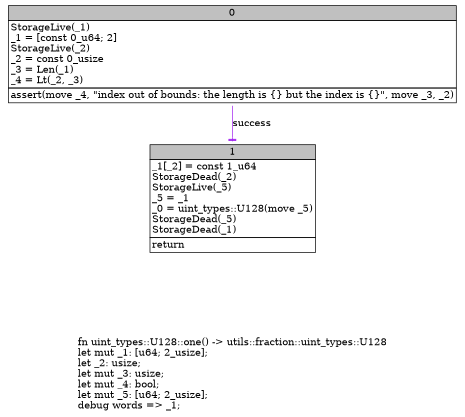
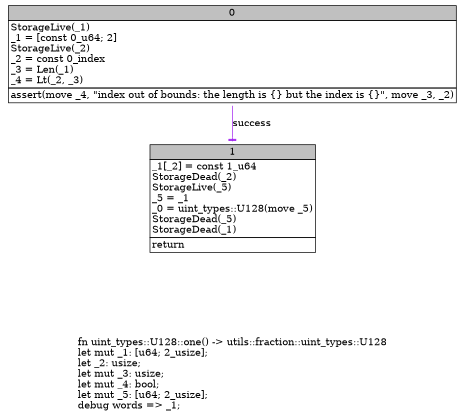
node "0": text "_2 = const 0_usize" -> "_2 = const 0_index"
